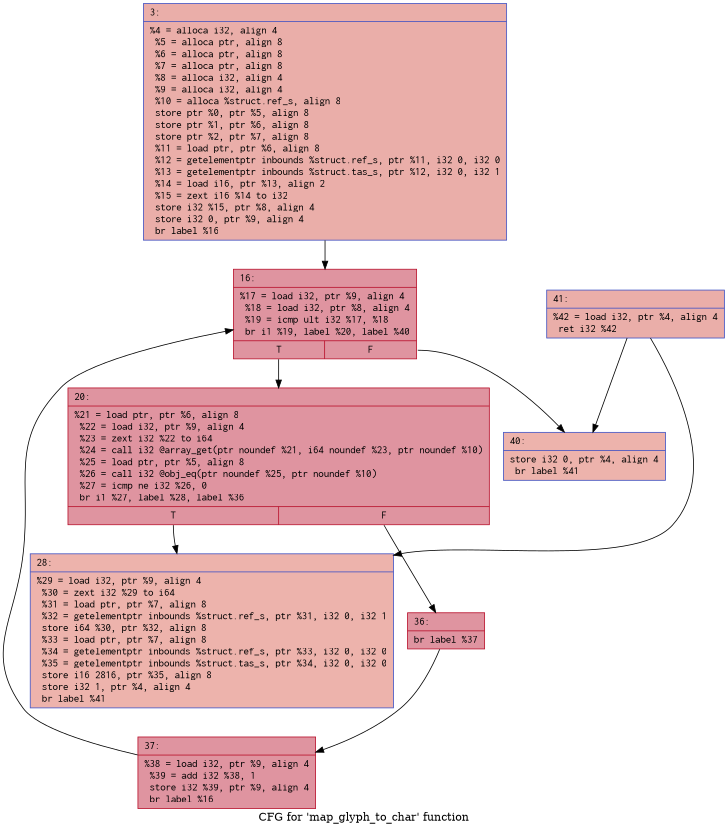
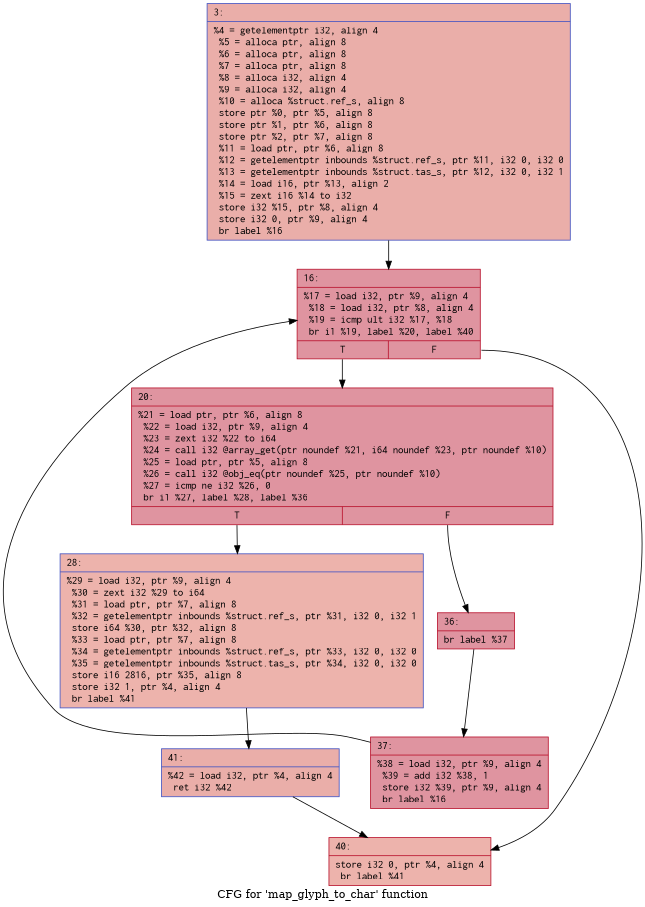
node "3:": text "%4 = alloca i32, align 4" -> "%4 = getelementptr i32, align 4"
node "40:": color #3d50c3ff -> #b70d28ff
edge "41:" -> "28:": reversed
